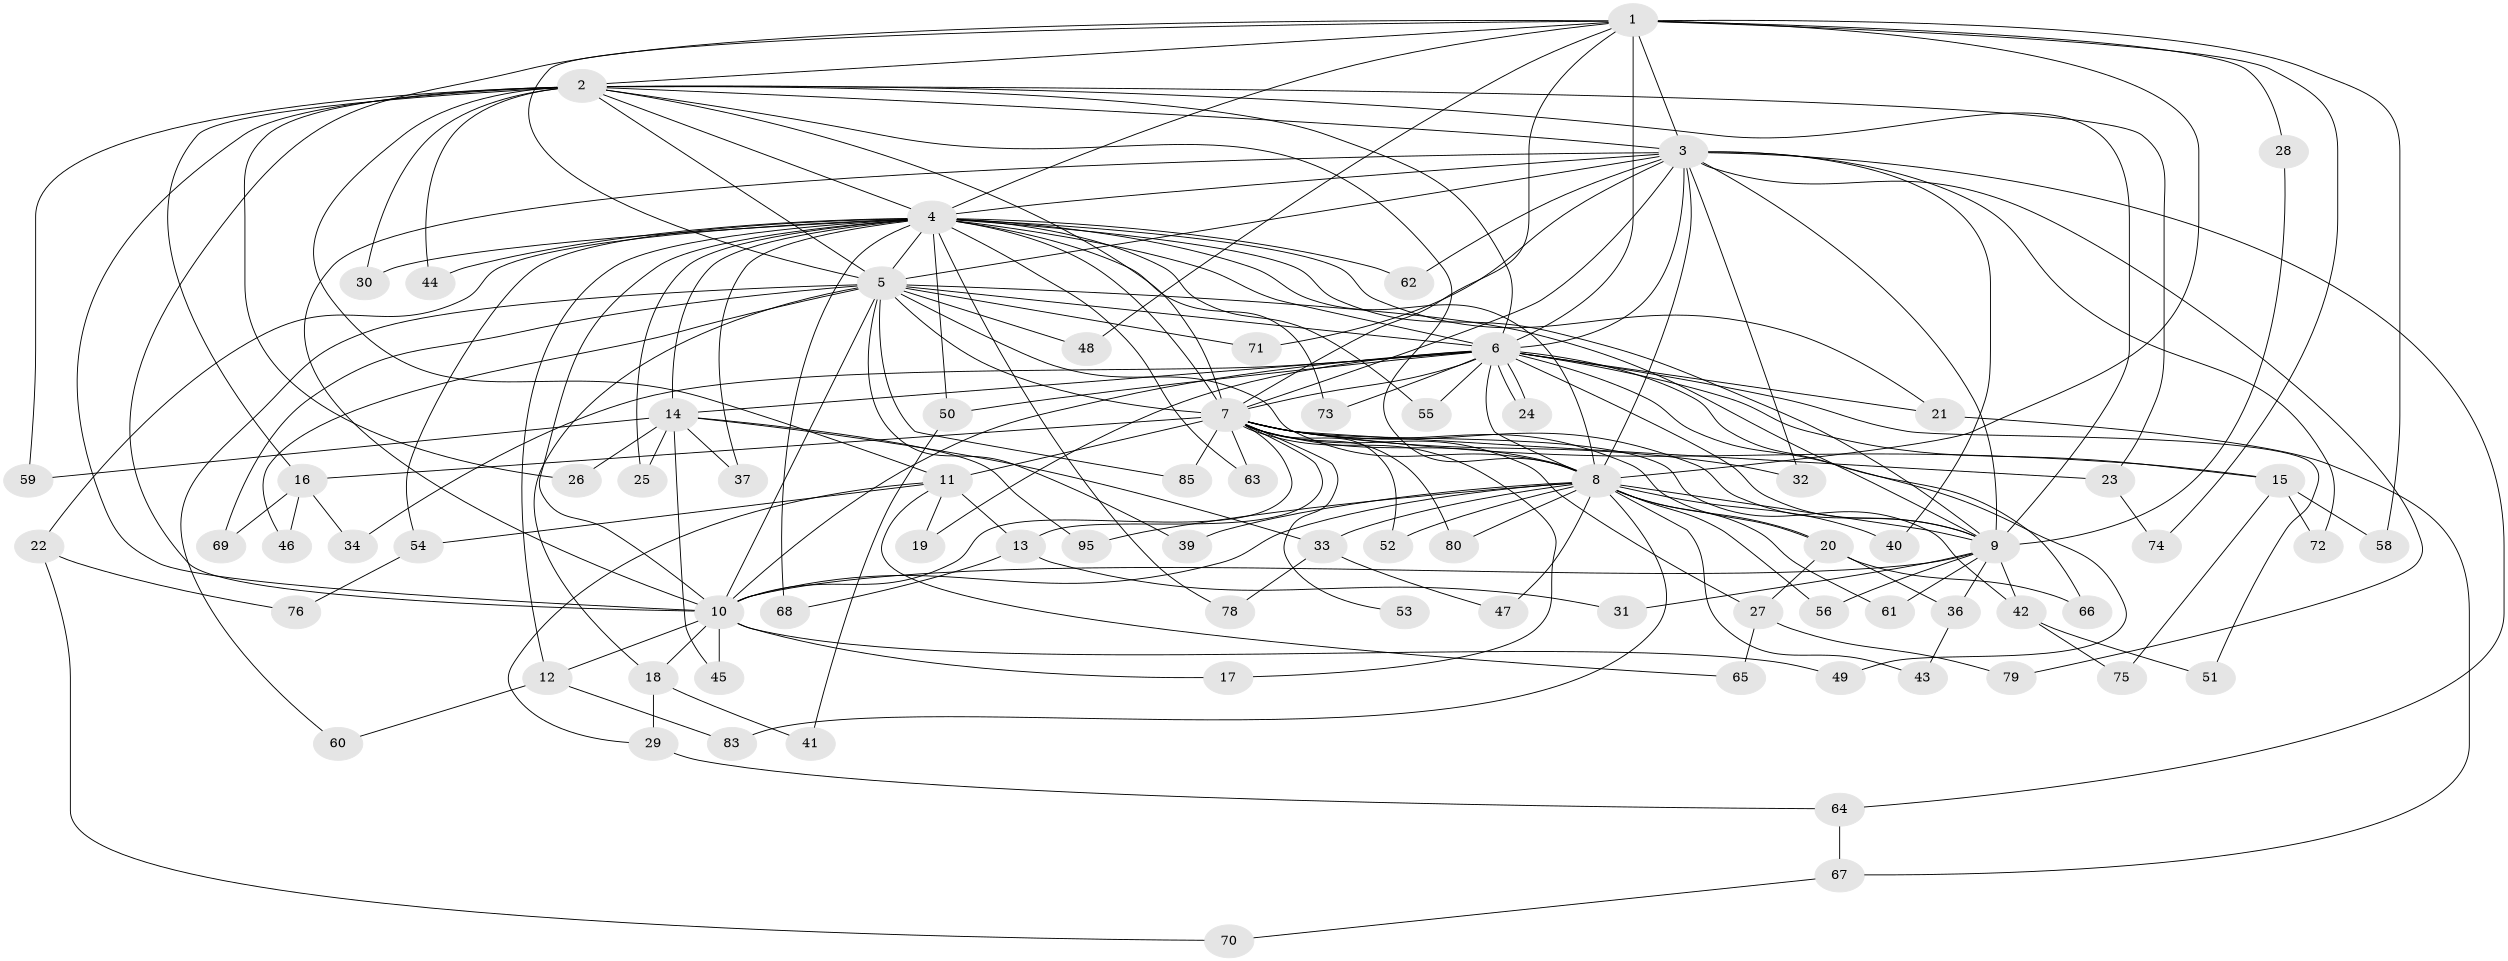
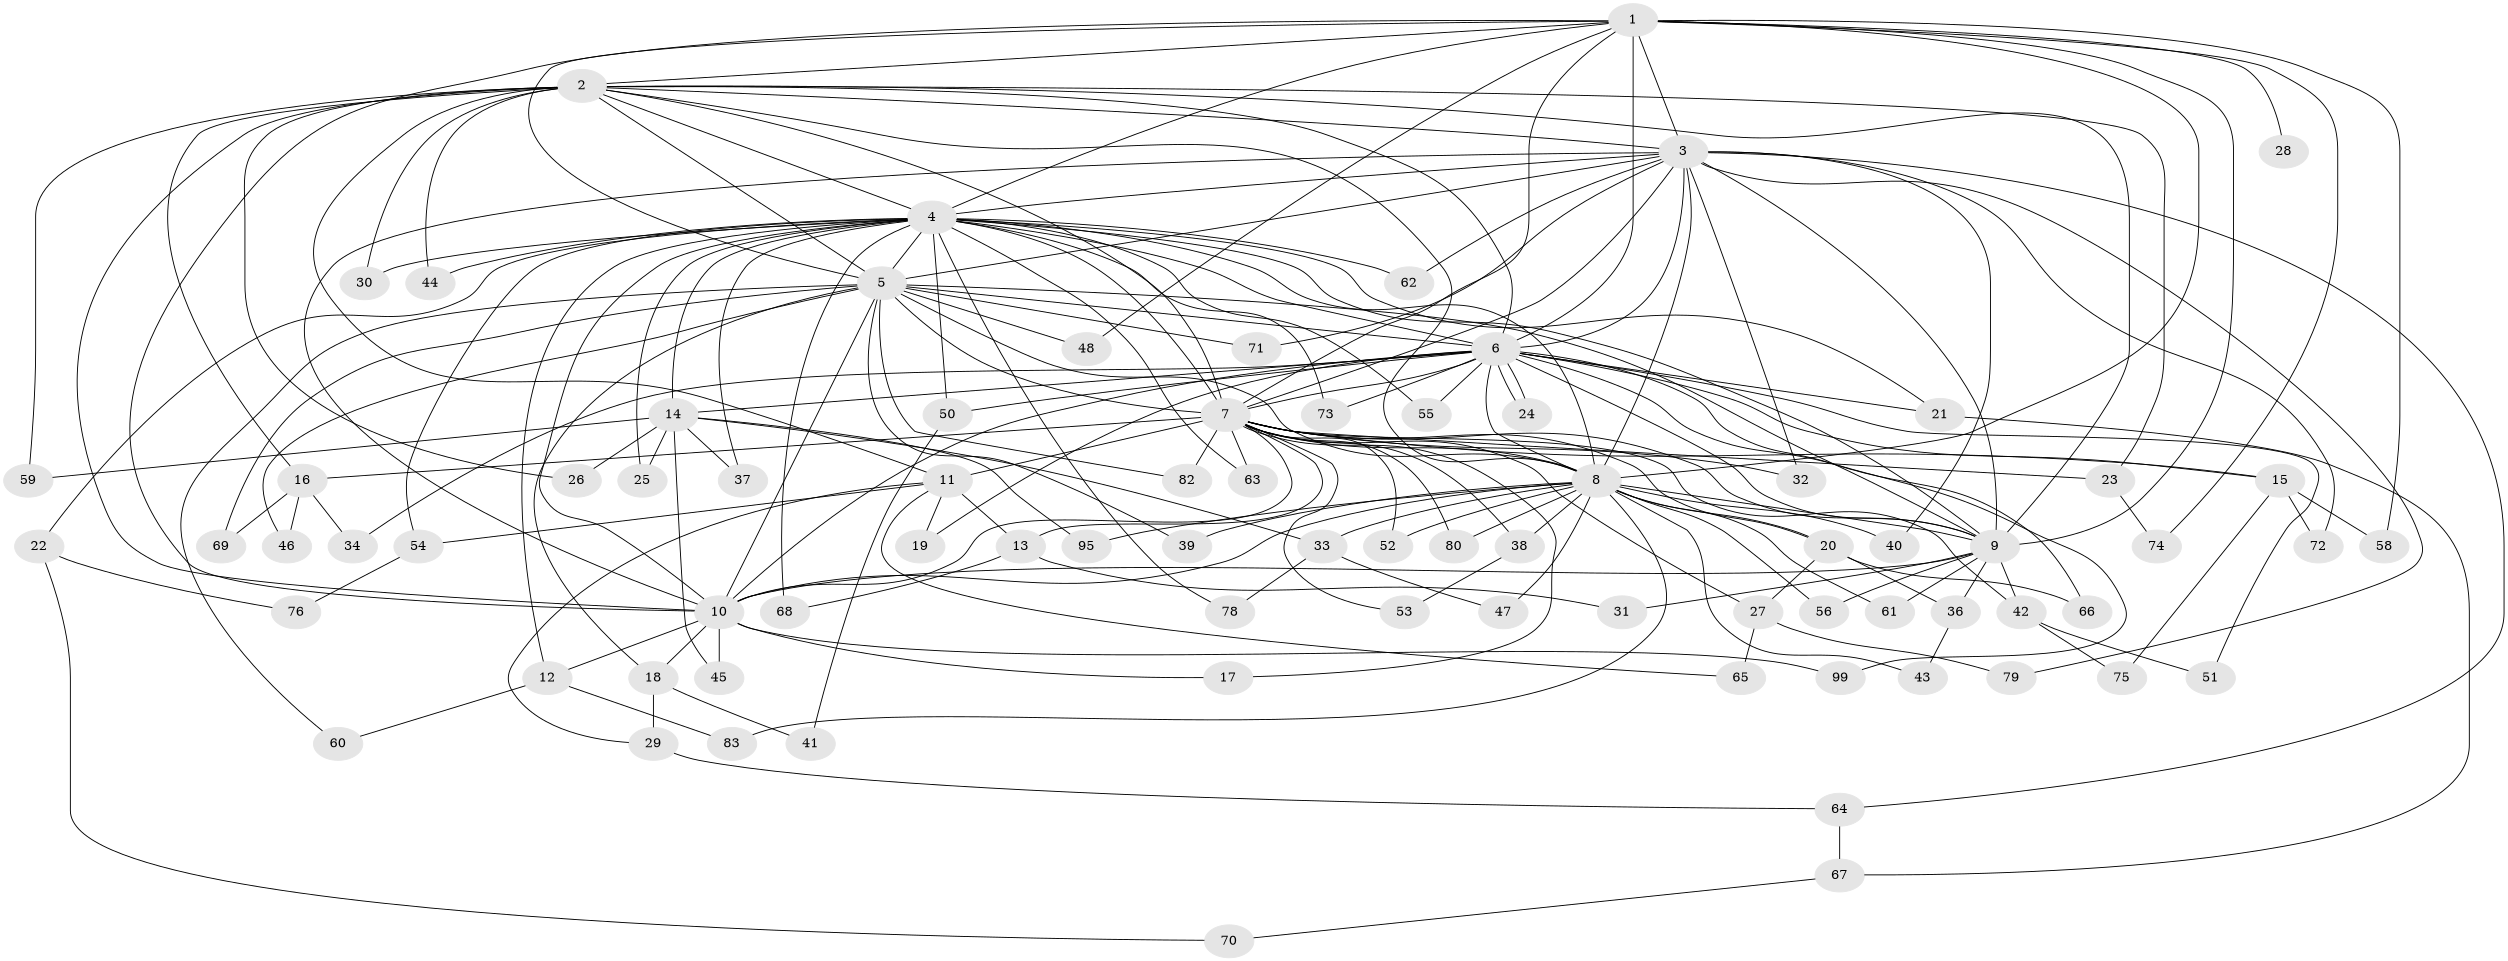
edge "28" -- "9": now "1" -- "9"
node "85": label "85" -> "82"
node "38": added
node "49": label "49" -> "99"
